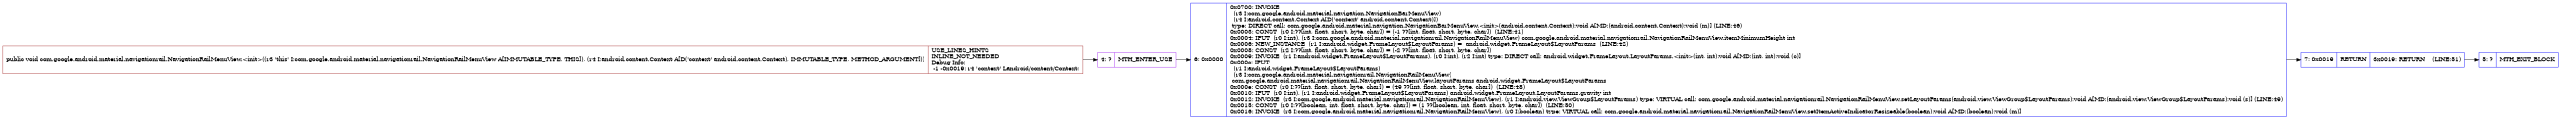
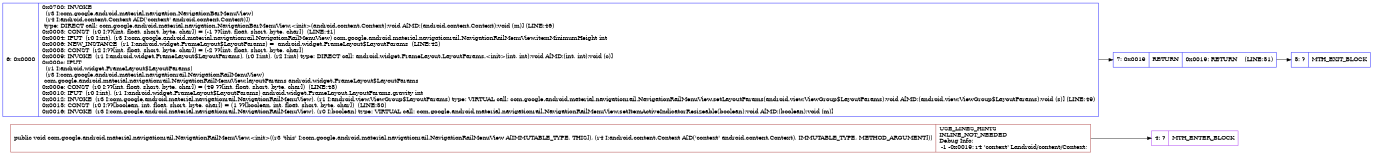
node "4: ?": text "MTH_ENTER_USE" -> "MTH_ENTER_BLOCK"
edge "4: ?" -> "6: 0x0000": removed
node "7: 0x0019": text "3x0019: RETURN    (LINE:51)" -> "0x0019: RETURN    (LINE:51)"
